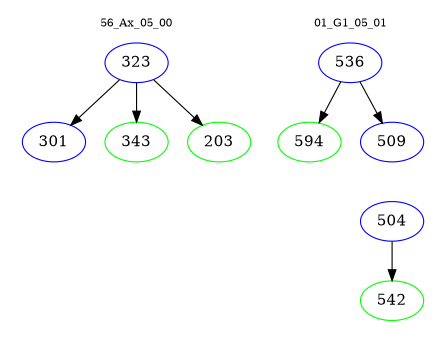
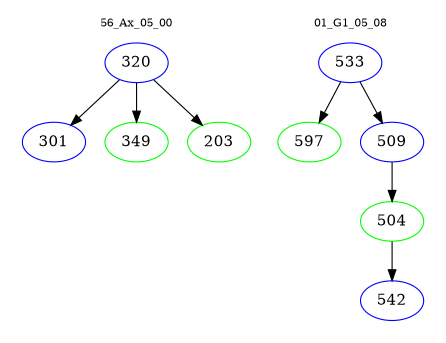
cluster "01_G1_05_01": label "01_G1_05_01" -> "01_G1_05_08"
node "323": label "323" -> "320"
node "536": label "536" -> "533"
node "343": label "343" -> "349"
node "594": label "594" -> "597"
edge "509" -> "504": added
node "504": color blue -> green
node "542": color green -> blue
